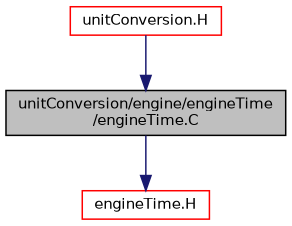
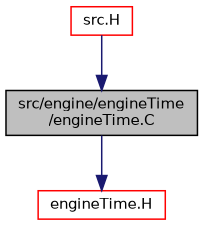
node "unitConversion.H": label "unitConversion.H" -> "src.H"
node "unitConversion/engine/engineTime /engineTime.C": label "unitConversion/engine/engineTime /engineTime.C" -> "src/engine/engineTime /engineTime.C"
